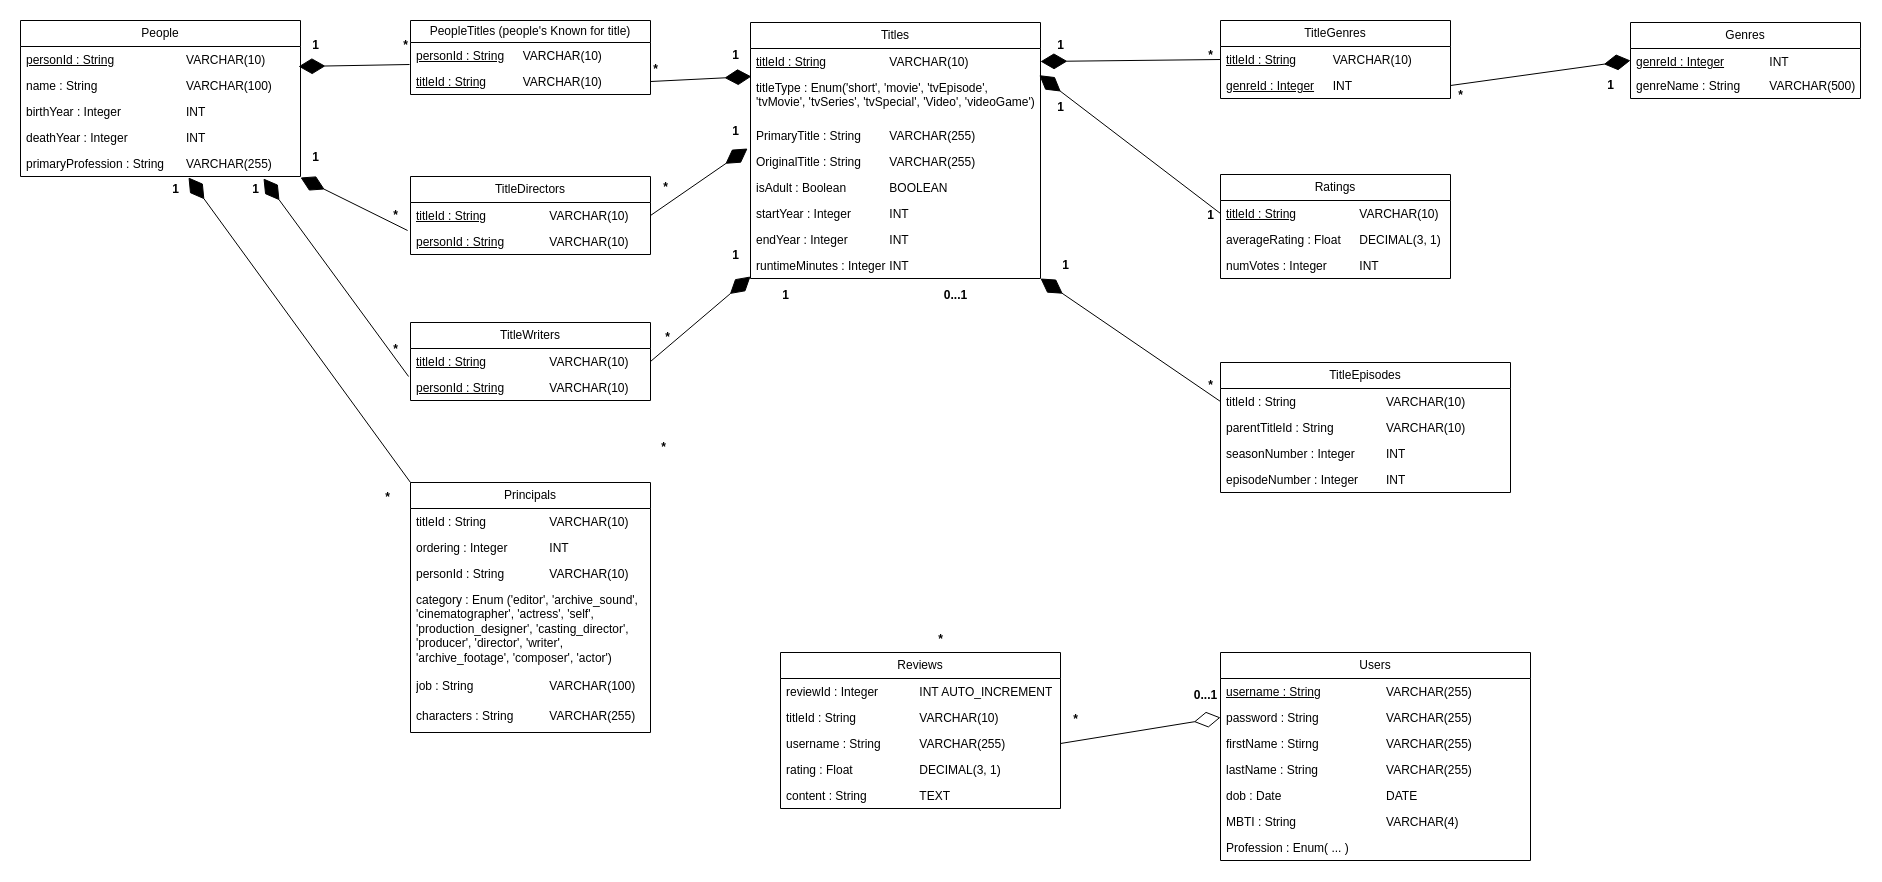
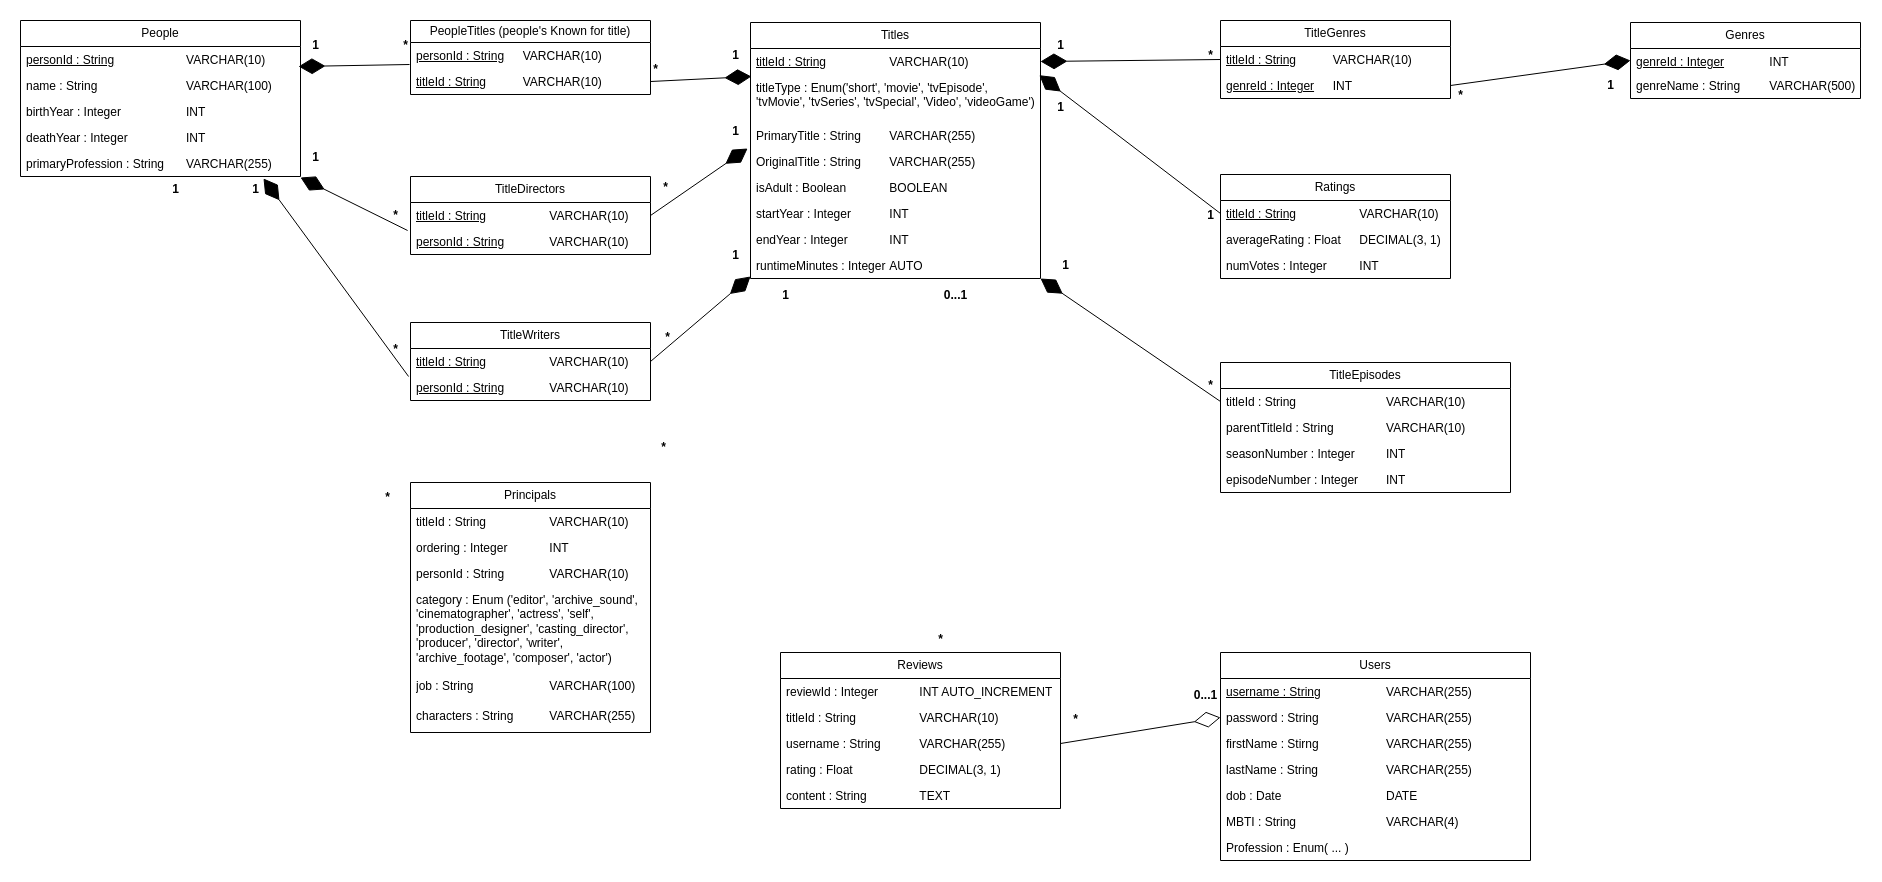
node "runtimeMinutes : Integer INT": label "runtimeMinutes : Integer INT" -> "runtimeMinutes : Integer AUTO"
edge "Principals" -> "primaryProfession : String VARCHAR(255)": removed
